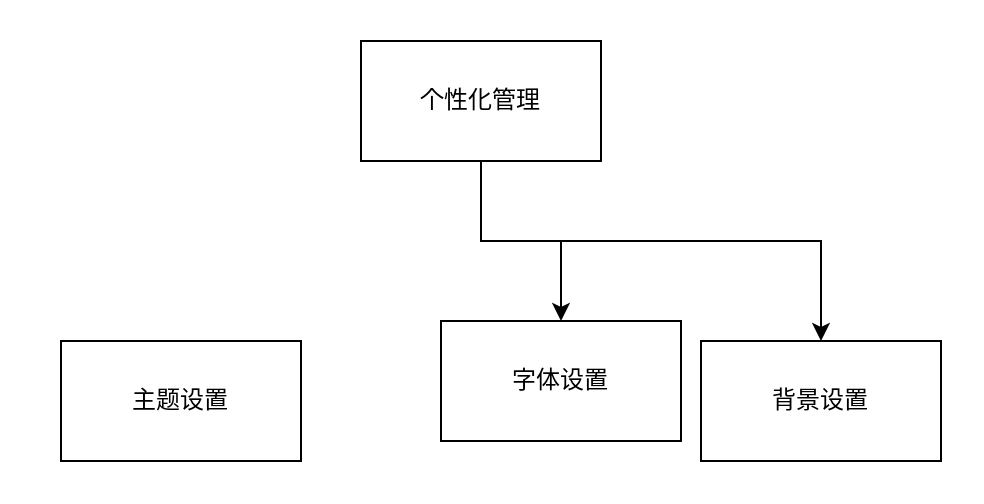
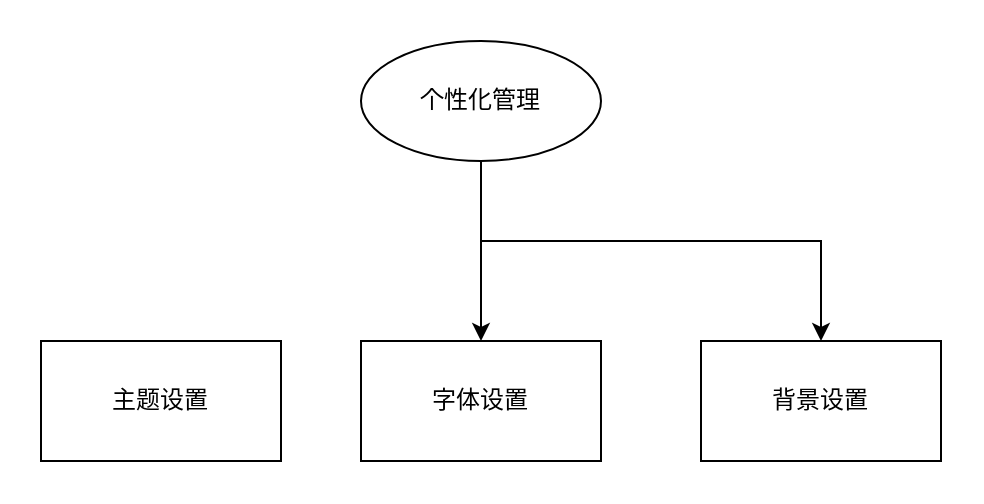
node "个性化管理": shape rectangle -> ellipse
node "字体设置": moved (561, 381) -> (481, 401)
node "主题设置": moved (181, 401) -> (161, 401)
